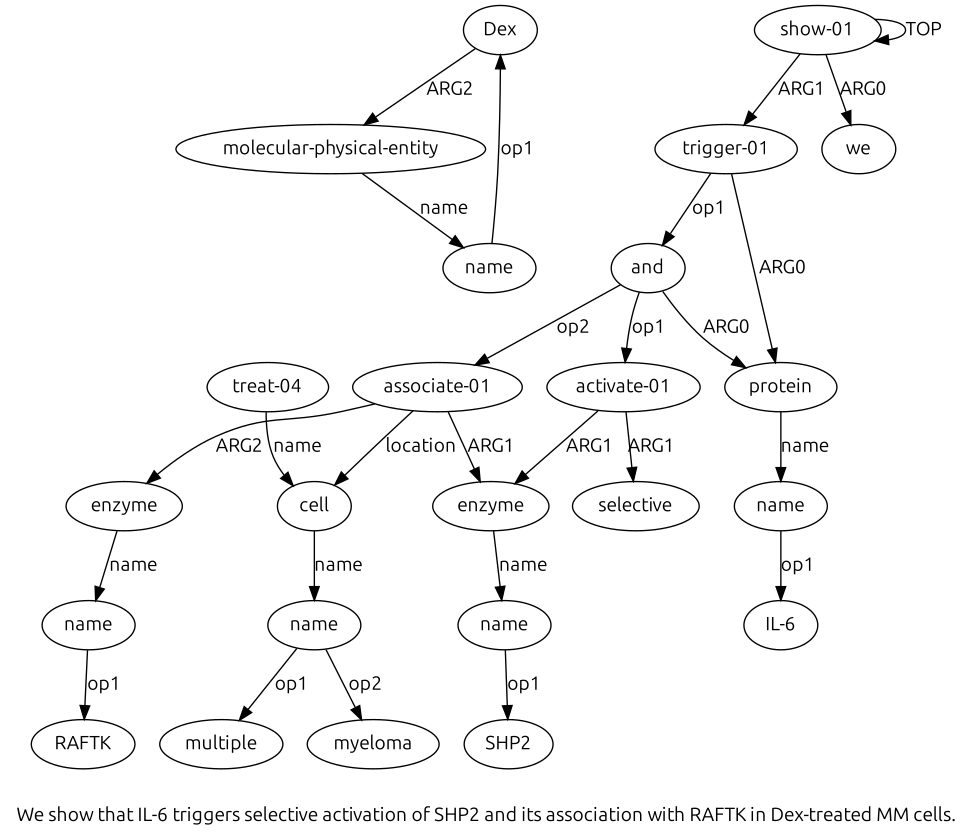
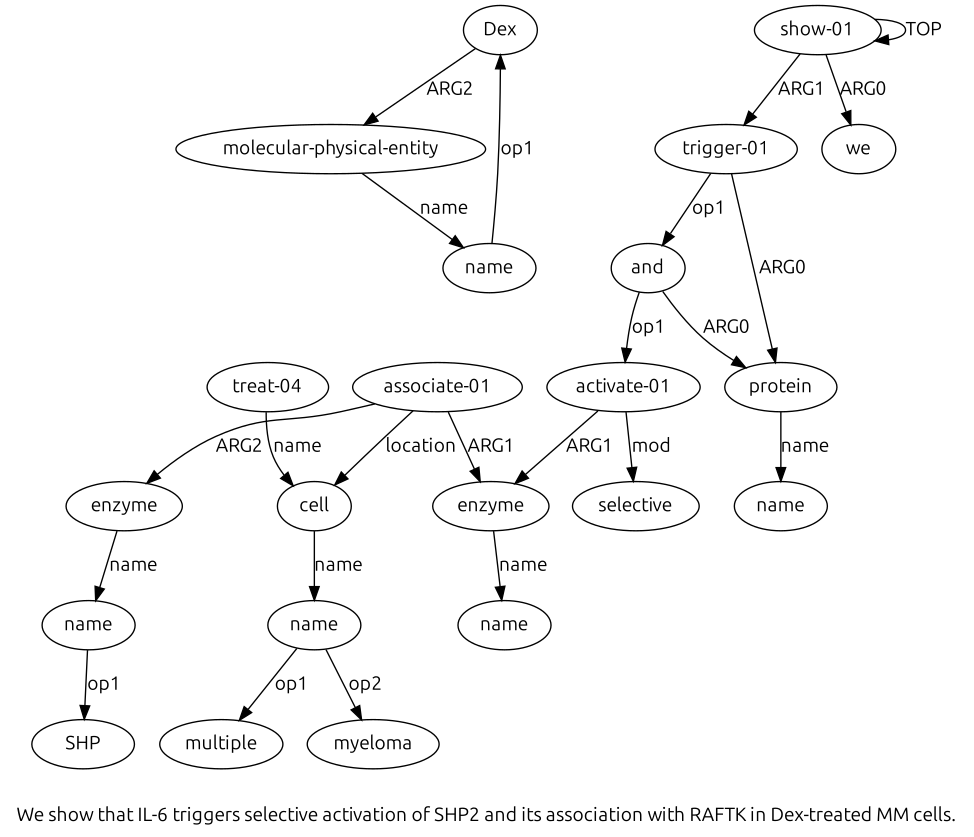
edge "and" -> "associate-01": removed, label "op2"
edge "activate-01" -> "selective": label "ARG1" -> "mod"
node "IL-6": removed
node "RAFTK": label "RAFTK" -> "SHP"
node "SHP2": removed
